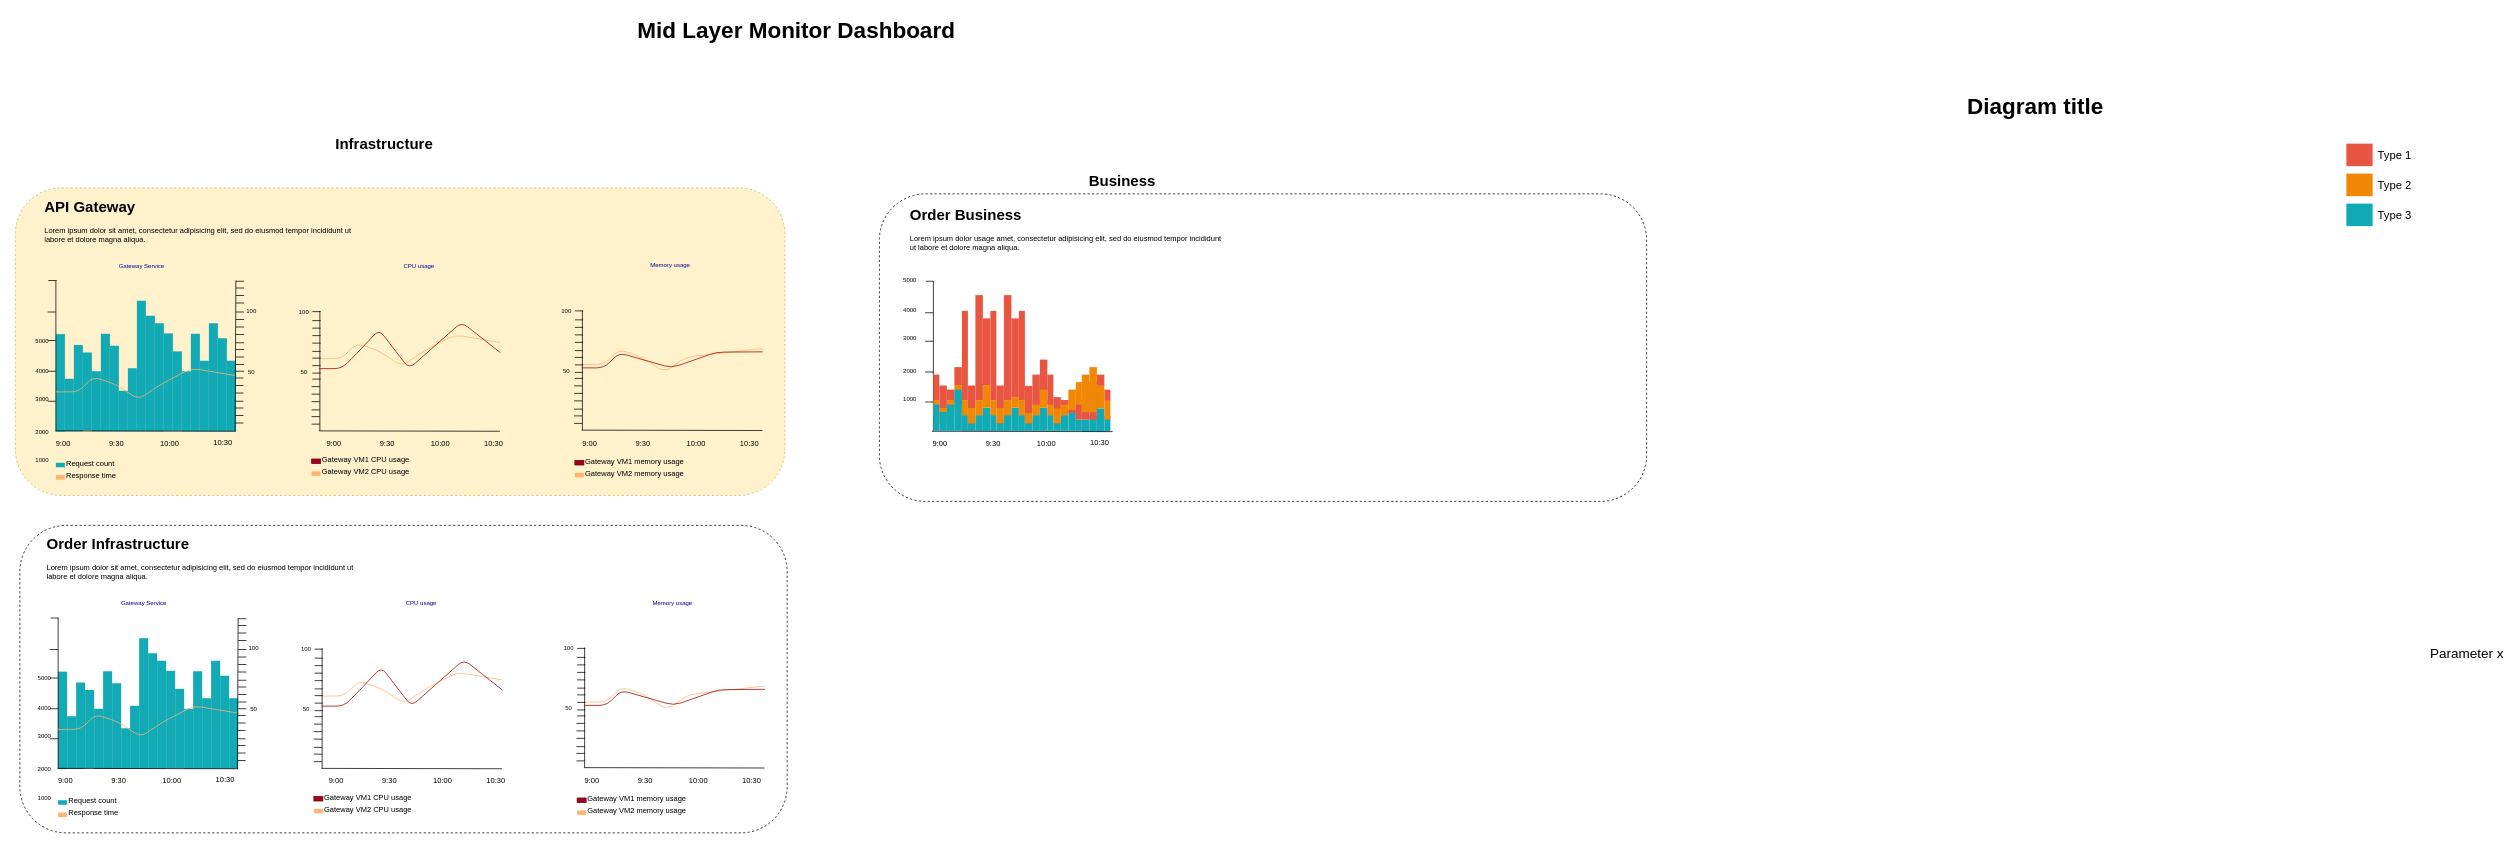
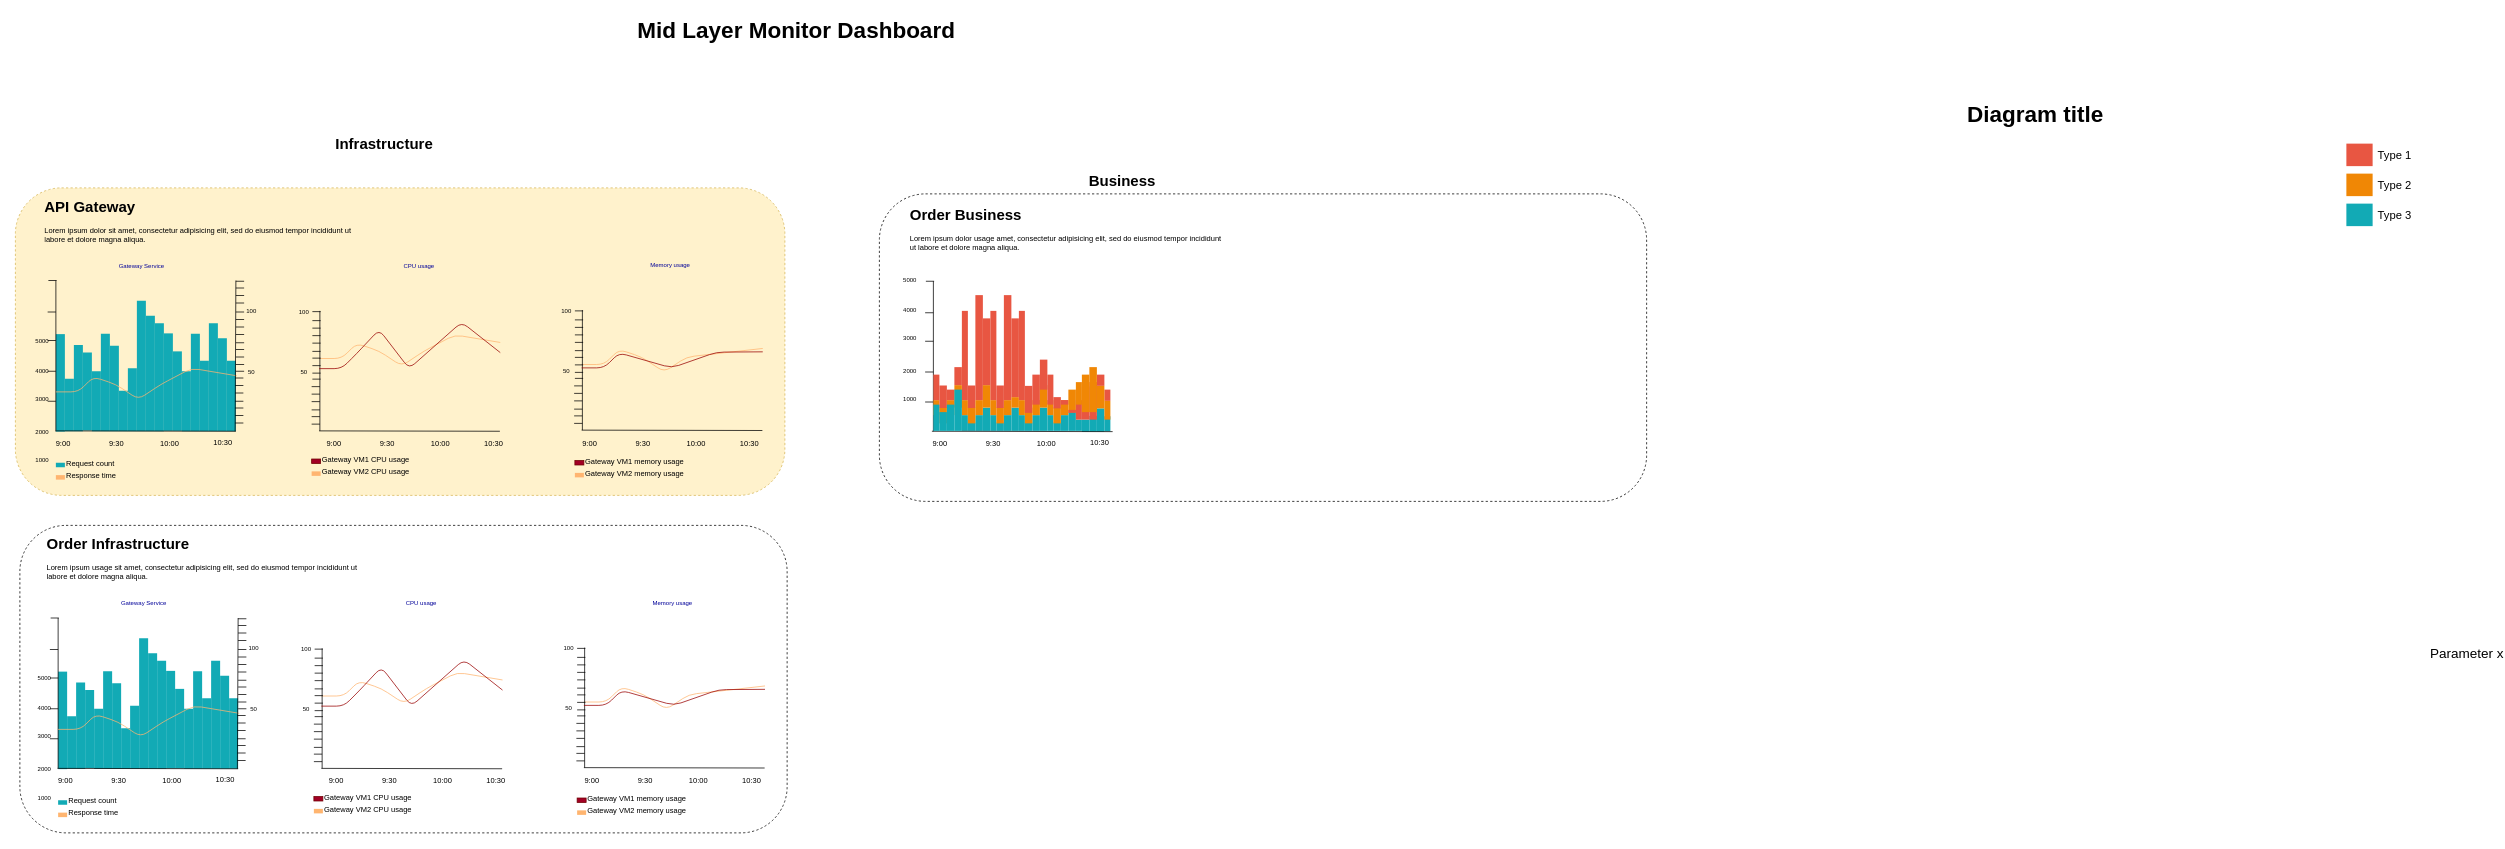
node "Diagram title": moved (2035, 108) -> (2035, 116)
node "Order InfrastructureLorem ipsum dolor sit amet, consectetur adipisicing elit, sed do eiusmod tempor incididunt ut labore et dolore magna aliqua.": label "Order InfrastructureLorem ipsum dolor sit amet, consectetur adipisicing elit, sed do eiusmod tempor incididunt ut labore et dolore magna aliqua." -> "Order InfrastructureLorem ipsum usage sit amet, consectetur adipisicing elit, sed do eiusmod tempor incididunt ut labore et dolore magna aliqua."
